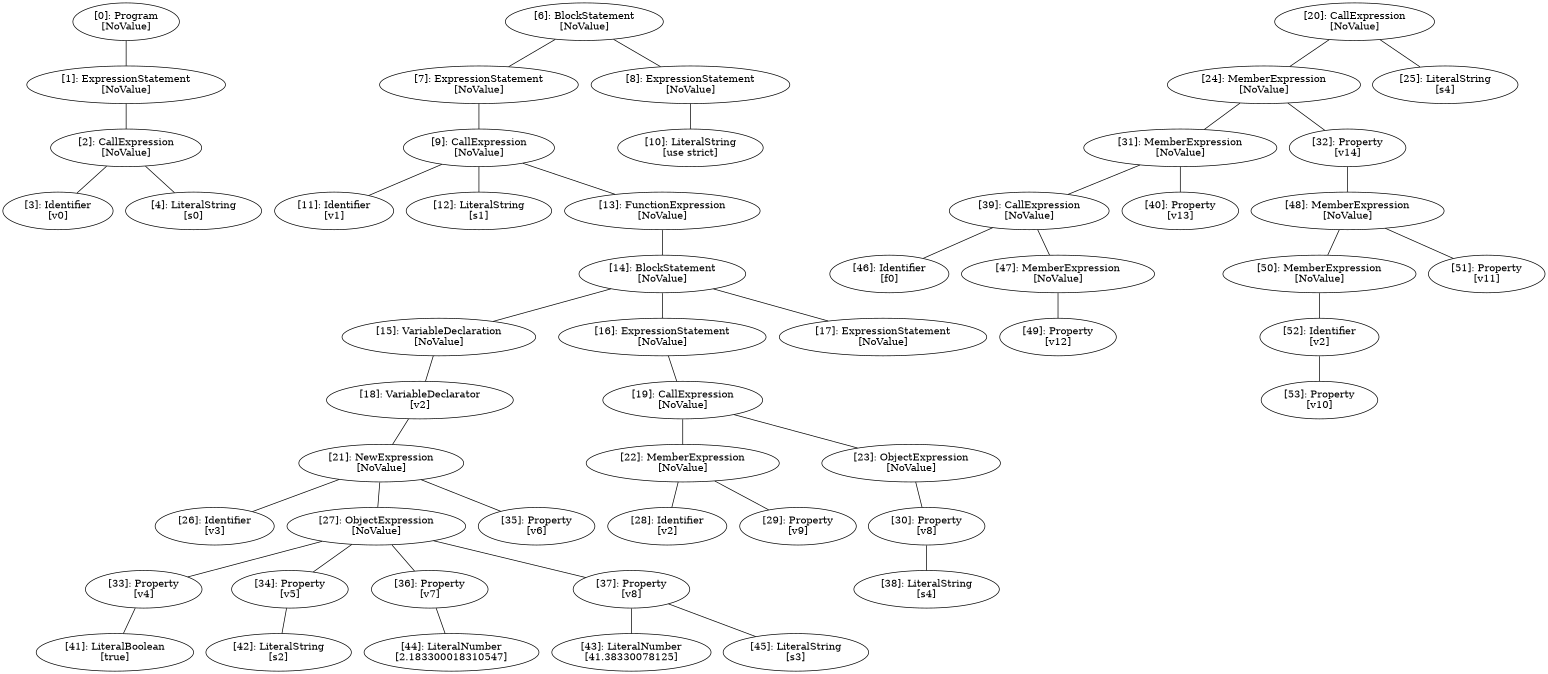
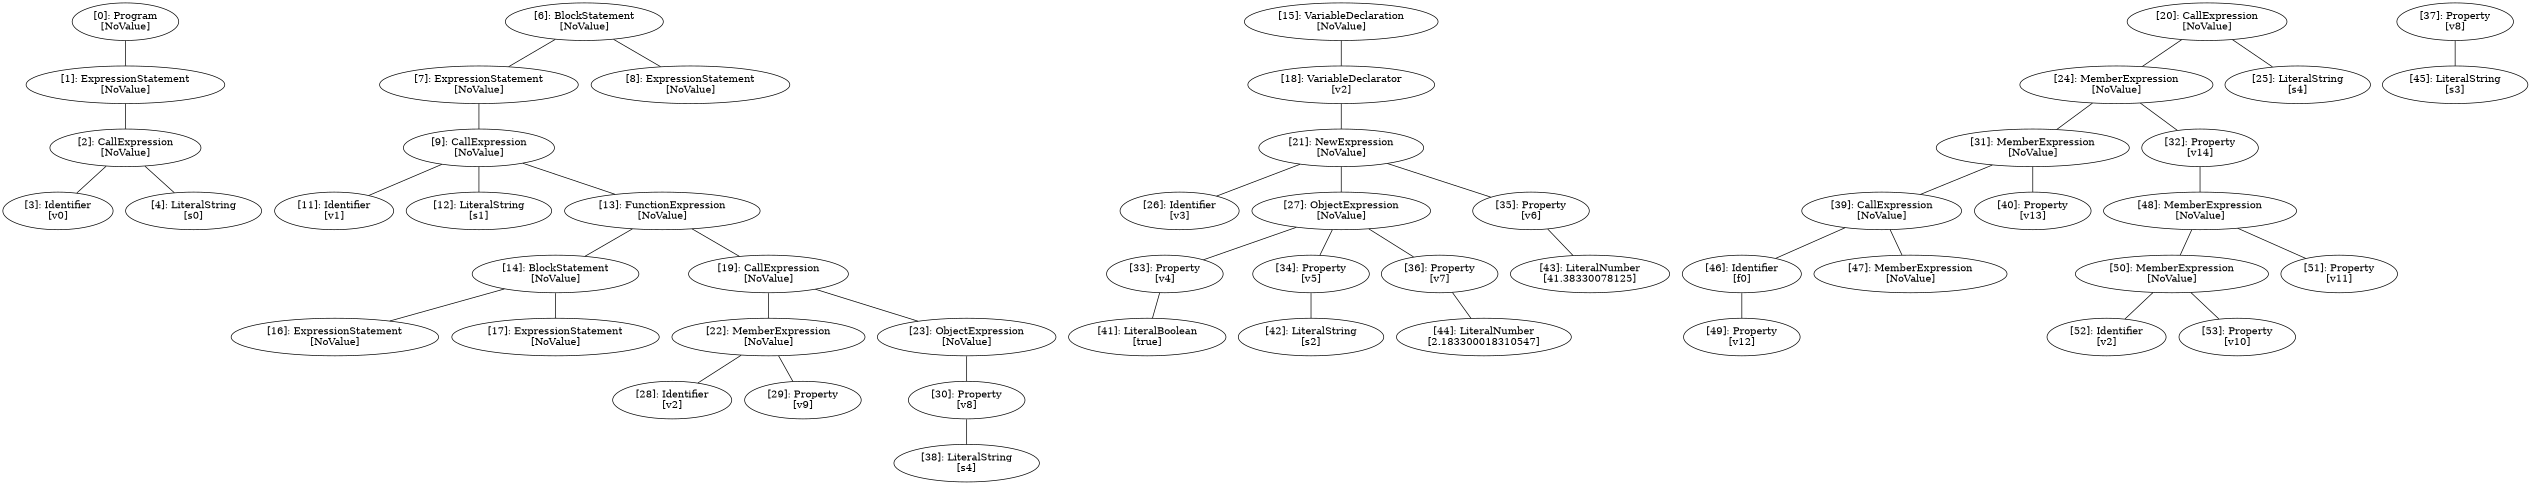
node "[10]: LiteralString [use strict]": removed
edge "[14]: BlockStatement [NoValue]" -- "[15]: VariableDeclaration [NoValue]": removed
edge "[47]: MemberExpression [NoValue]" -- "[49]: Property [v12]": now "[46]: Identifier [f0]" -- "[49]: Property [v12]"
edge "[16]: ExpressionStatement [NoValue]" -- "[19]: CallExpression [NoValue]": now "[13]: FunctionExpression [NoValue]" -- "[19]: CallExpression [NoValue]"
edge "[52]: Identifier [v2]" -- "[53]: Property [v10]": now "[50]: MemberExpression [NoValue]" -- "[53]: Property [v10]"
edge "[27]: ObjectExpression [NoValue]" -- "[37]: Property [v8]": removed
edge "[37]: Property [v8]" -- "[43]: LiteralNumber [41.38330078125]": now "[35]: Property [v6]" -- "[43]: LiteralNumber [41.38330078125]"
